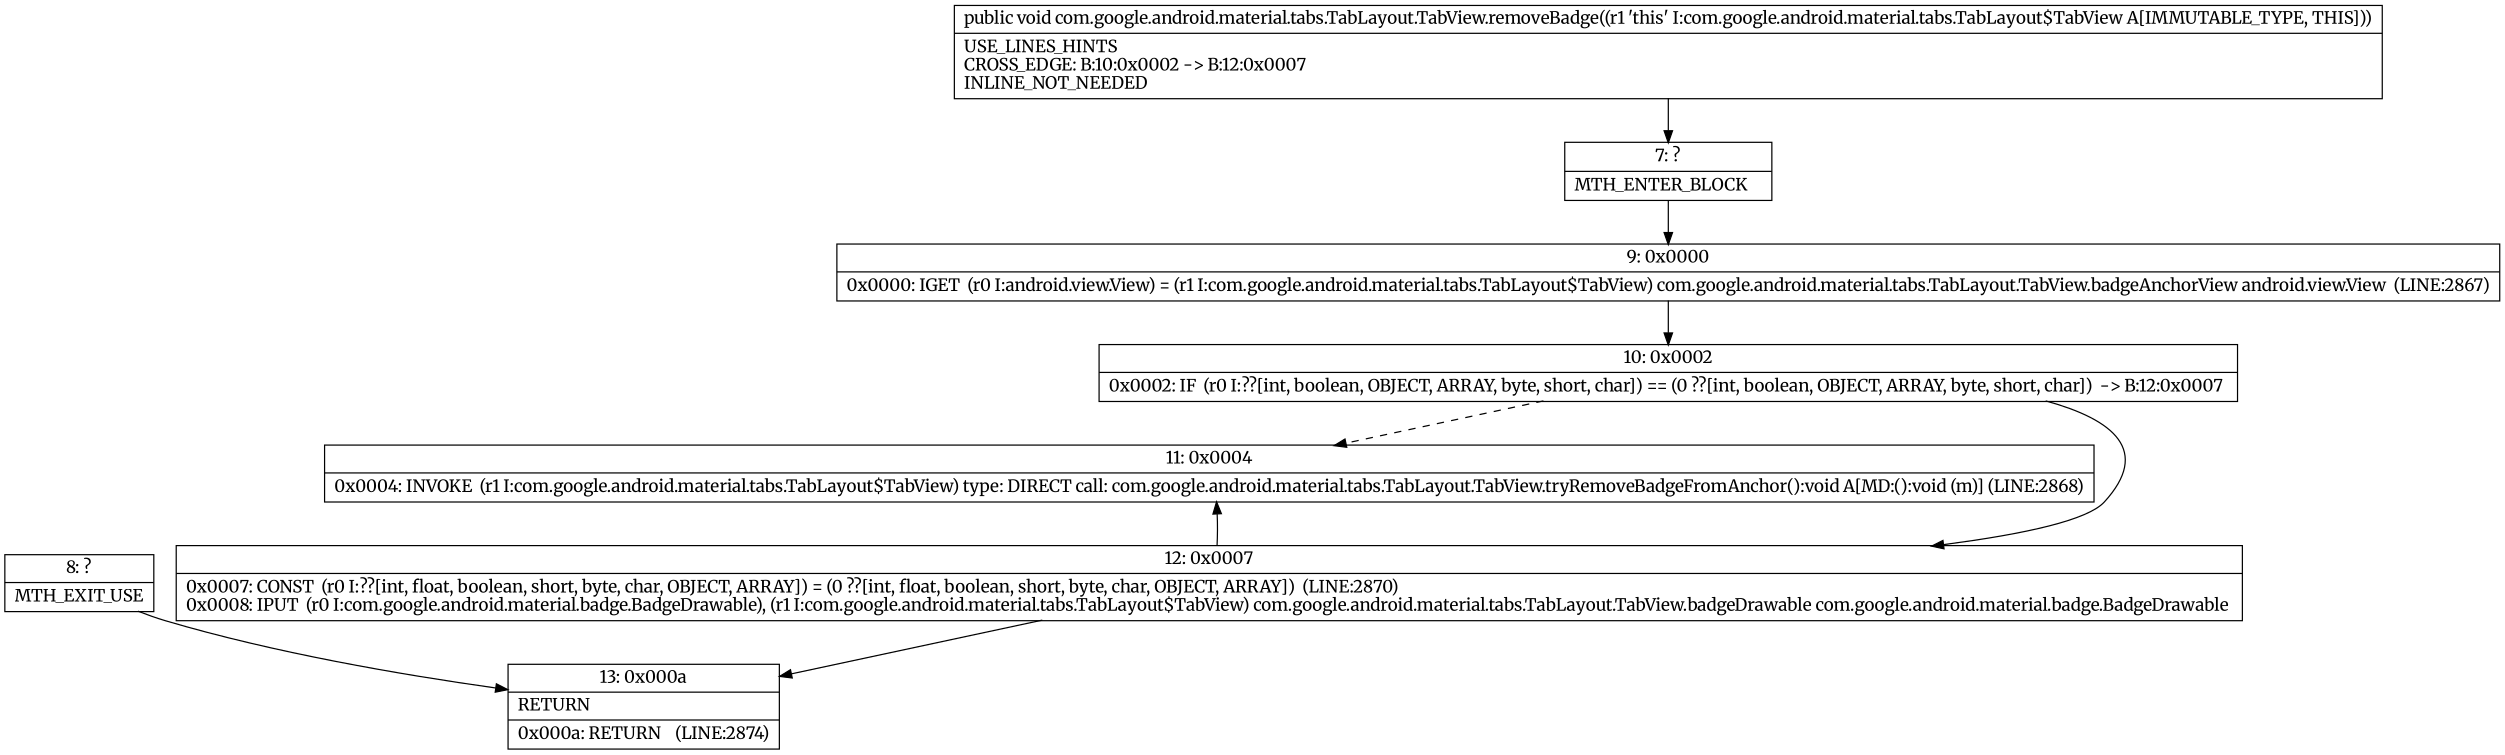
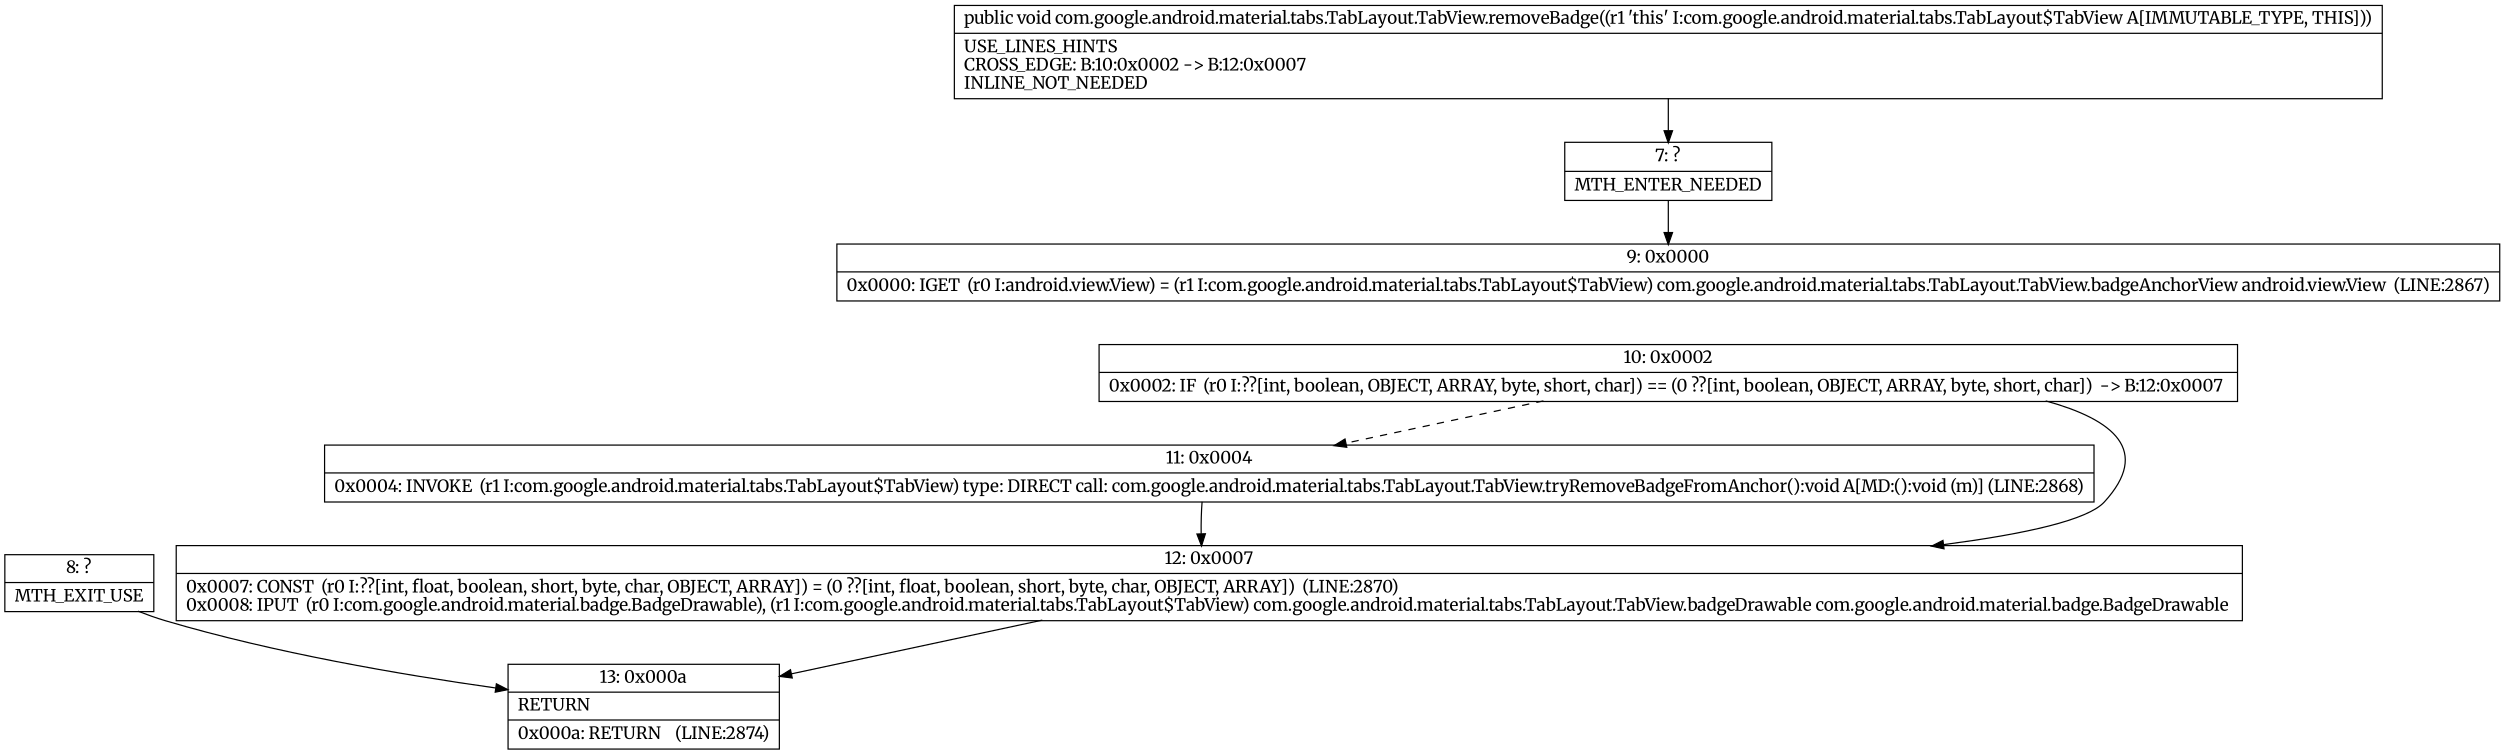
node "7: ?": text "MTH_ENTER_BLOCK" -> "MTH_ENTER_NEEDED"
edge "9: 0x0000" -> "10: 0x0002": removed
edge "12: 0x0007" -> "11: 0x0004": reversed
